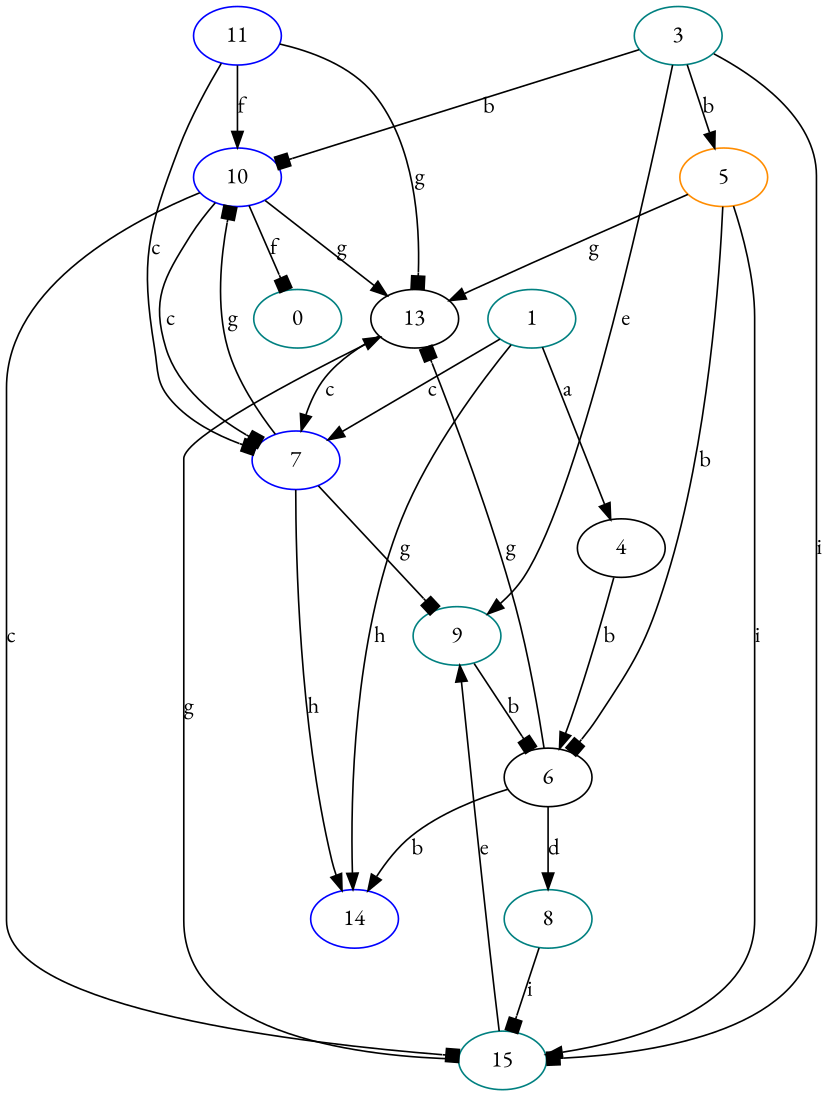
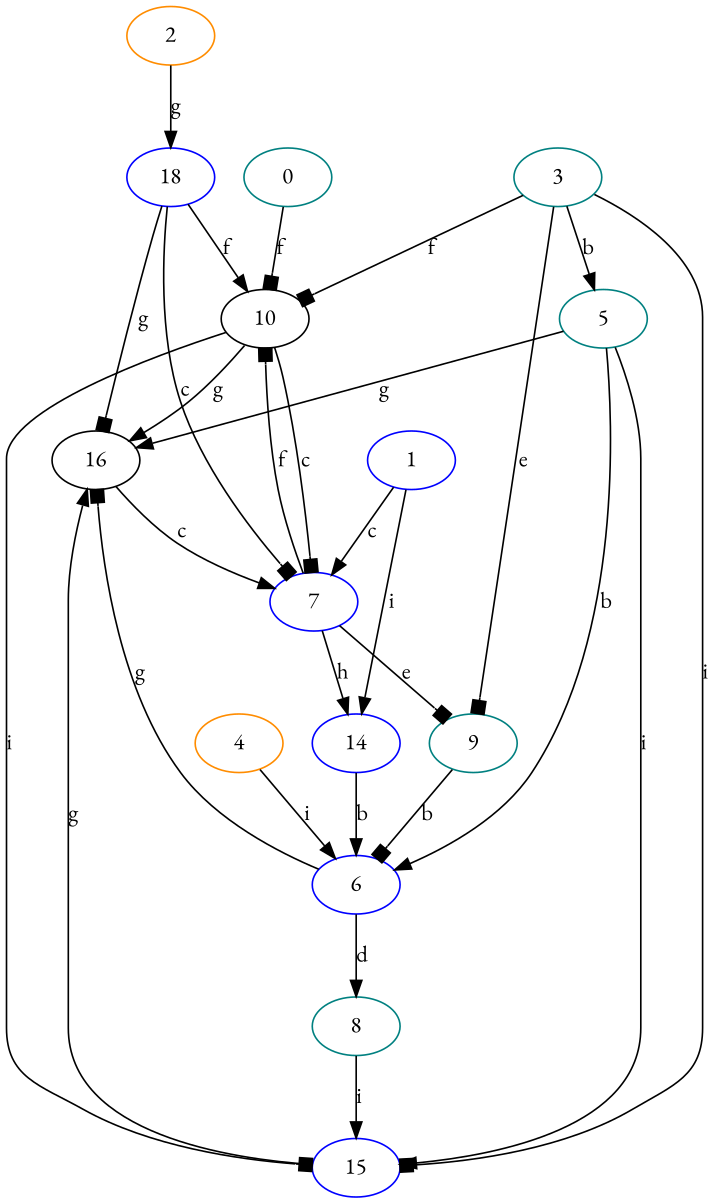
node "2": added
node "11": label "11" -> "18"
edge "3" -> "10": label "b" -> "f"
node "10": color blue -> black
node "5": color darkorange -> teal
edge "10" -> "0": reversed
edge "7" -> "10": label "g" -> "f"
node "13": label "13" -> "16"
node "1": color teal -> blue
edge "3" -> "9": arrowhead normal -> box
edge "1" -> "4": removed, label "a"
edge "5" -> "6": arrowhead box -> normal
edge "7" -> "9": label "g" -> "e"
node "4": color black -> darkorange
edge "10" -> "15": label "c" -> "i"
edge "1" -> "14": label "h" -> "i"
edge "4" -> "6": label "b" -> "i"
node "6": color black -> blue
edge "6" -> "14": reversed
edge "15" -> "9": removed, label "e"
edge "8" -> "15": arrowhead box -> normal
node "15": color teal -> blue
